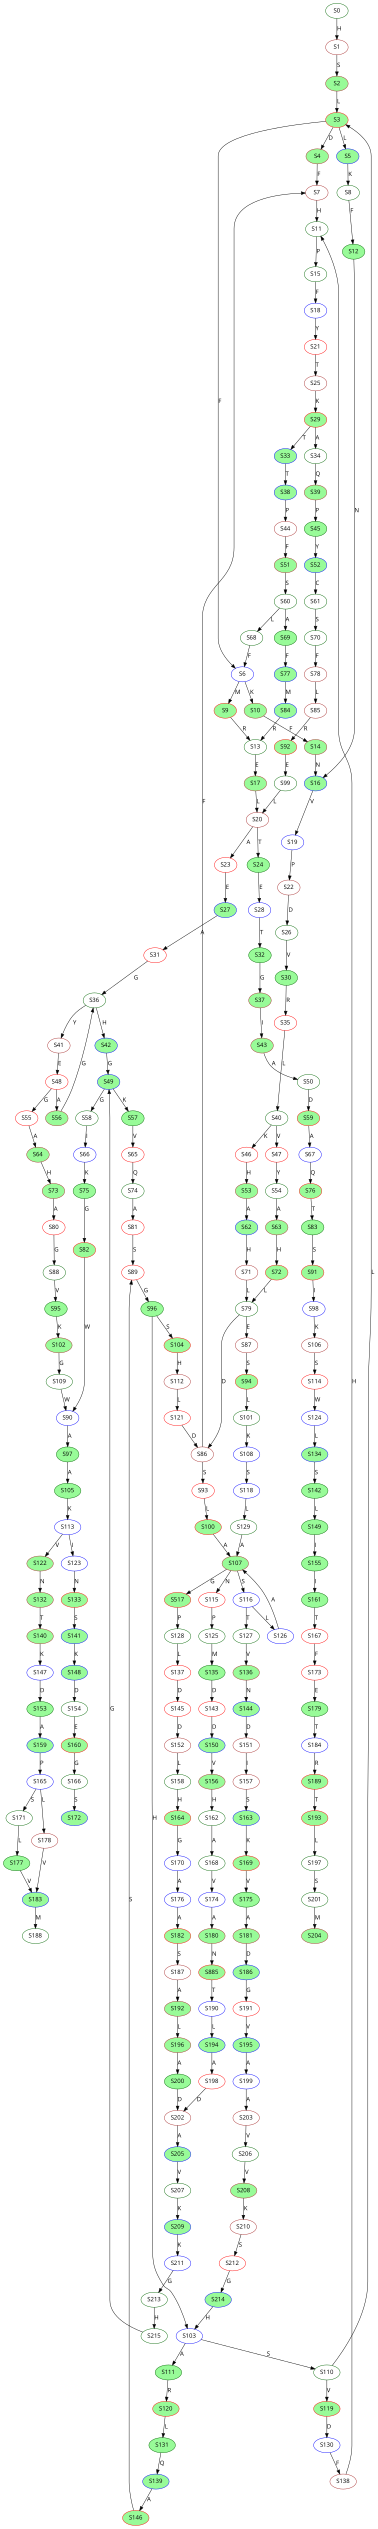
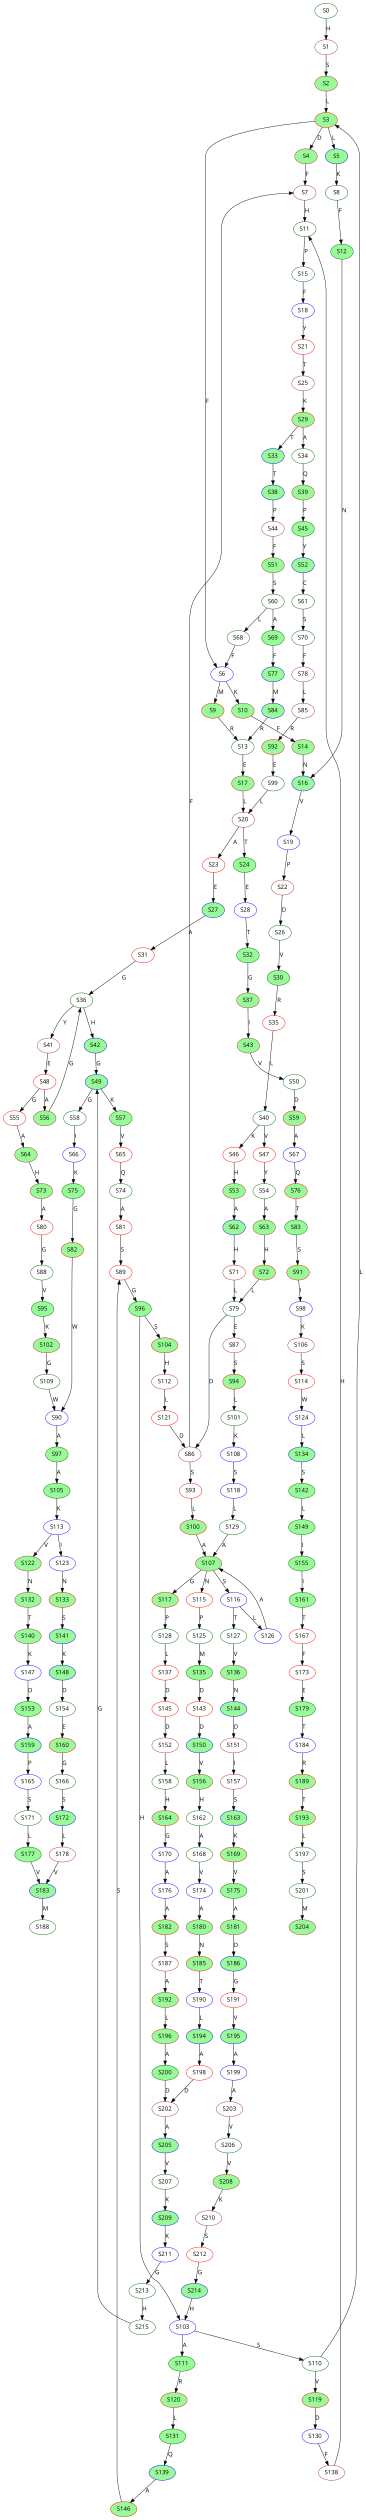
edge "S43" -> "S50": label "A" -> "V"
node "S517": label "S517" -> "S117"
edge "S165" -> "S178": now "S172" -> "S178"
node "S885": label "S885" -> "S185"
